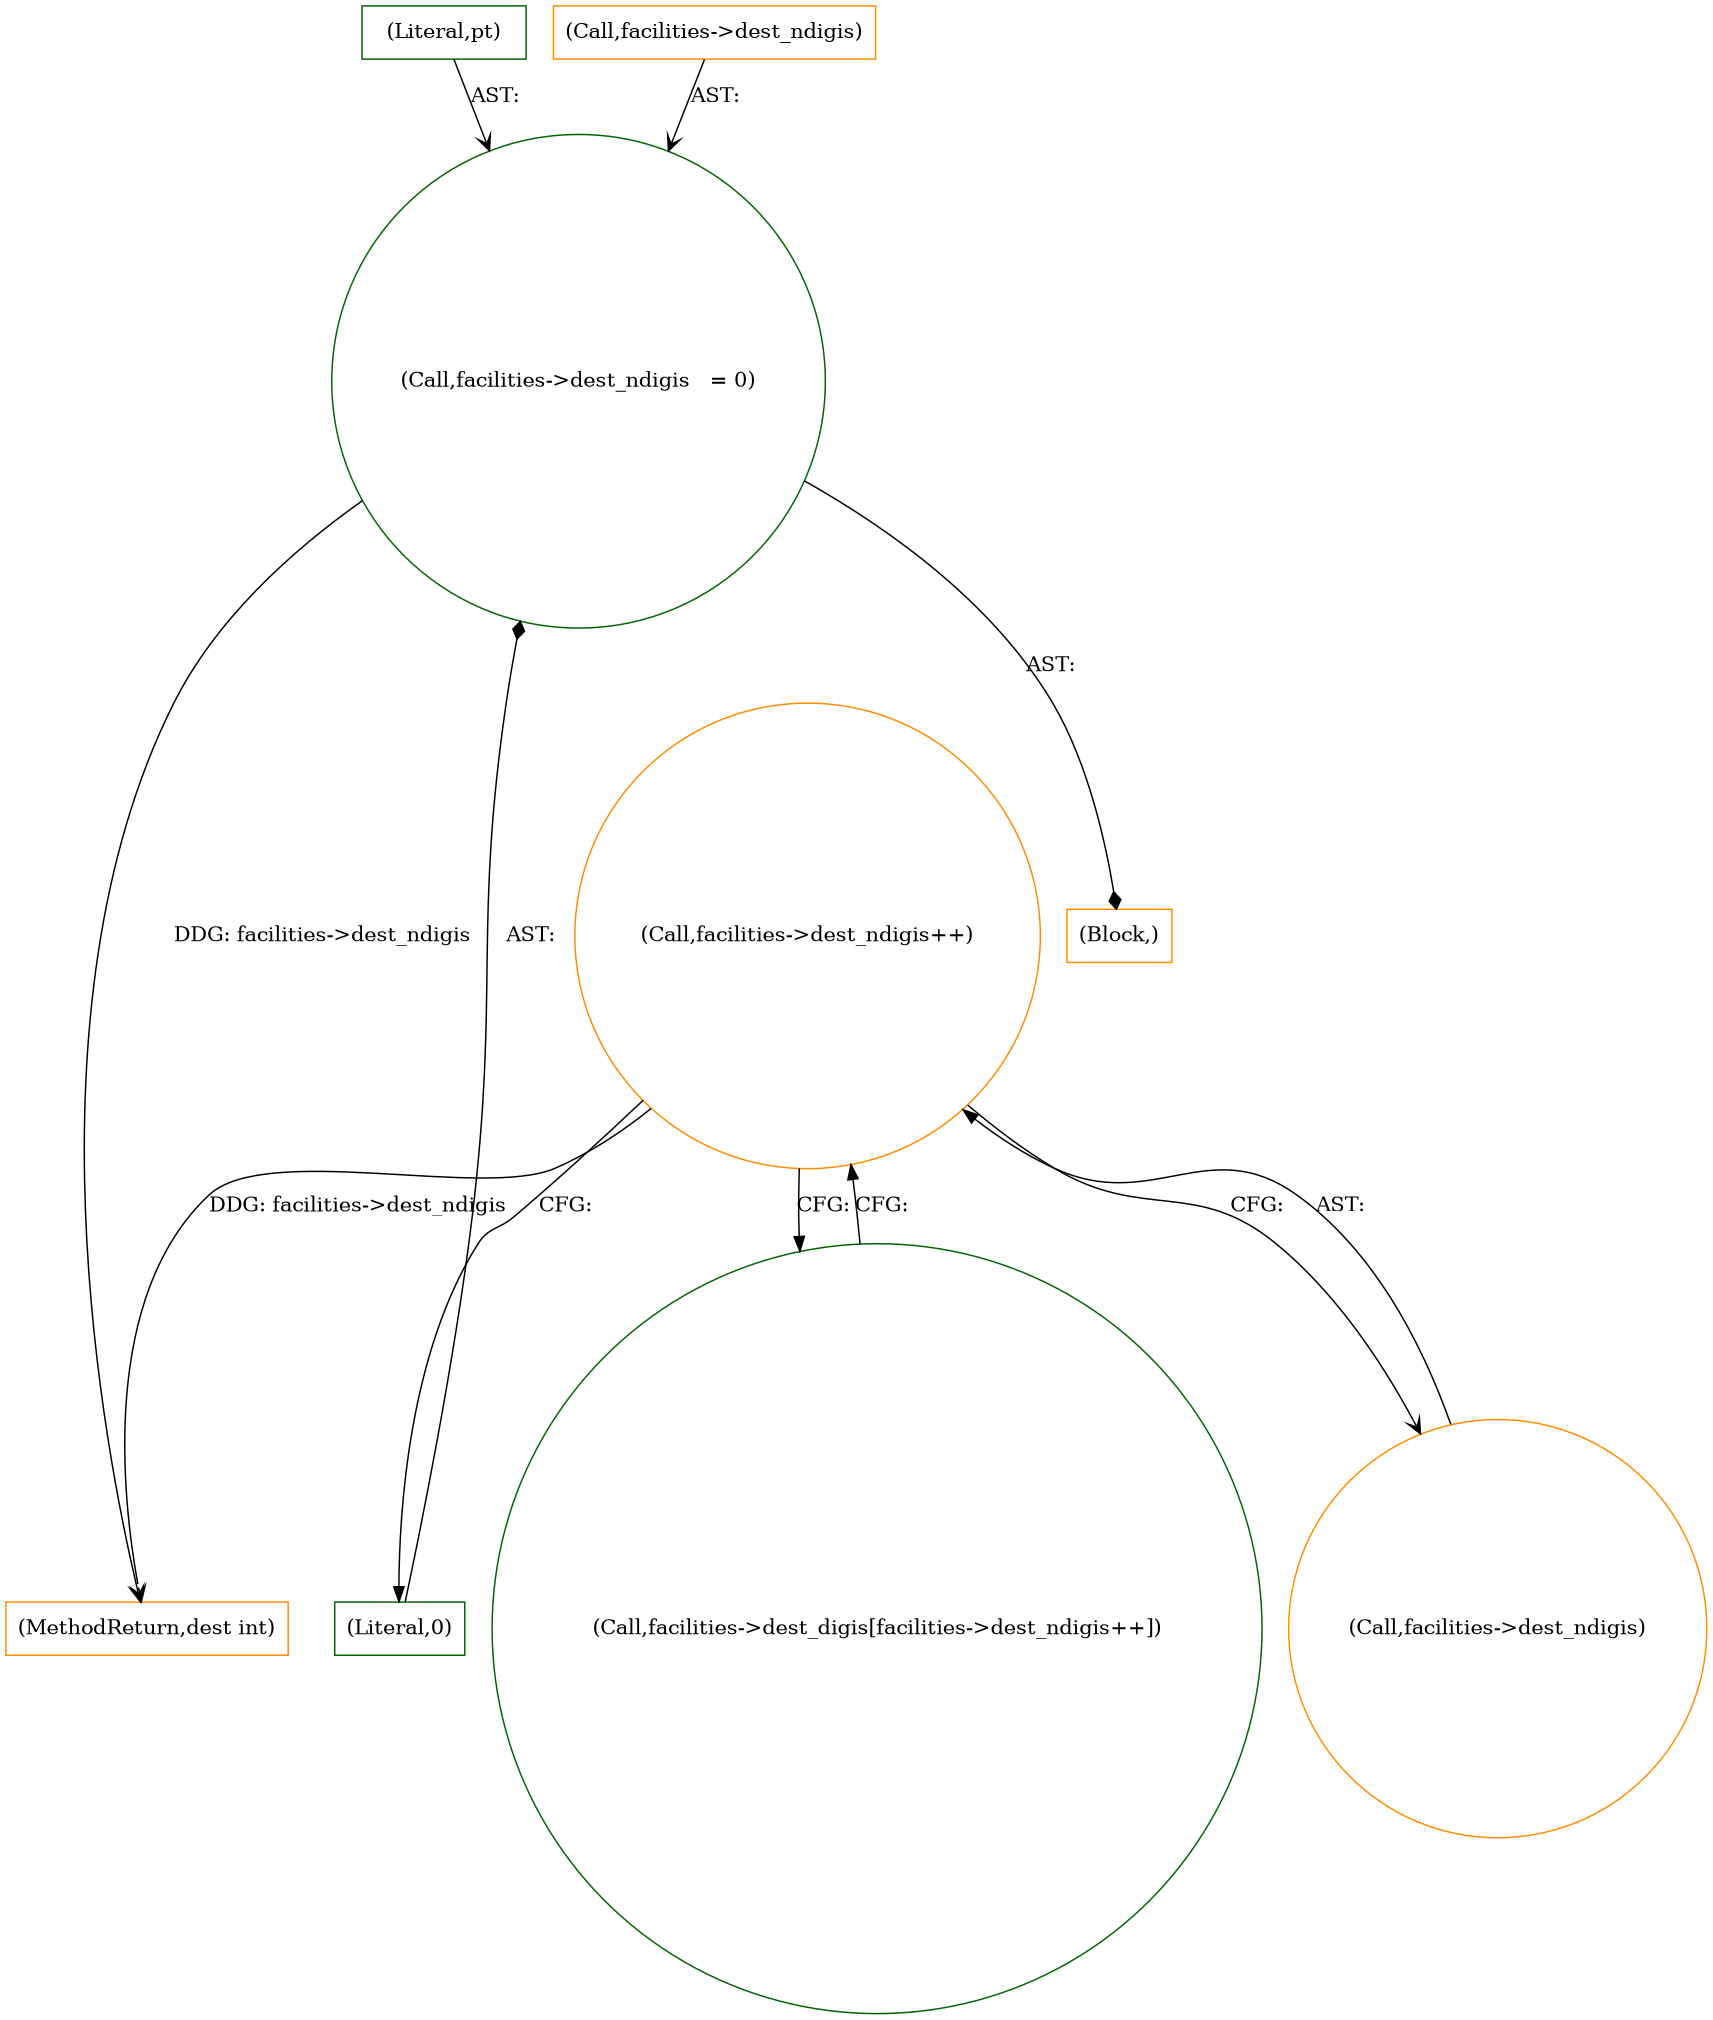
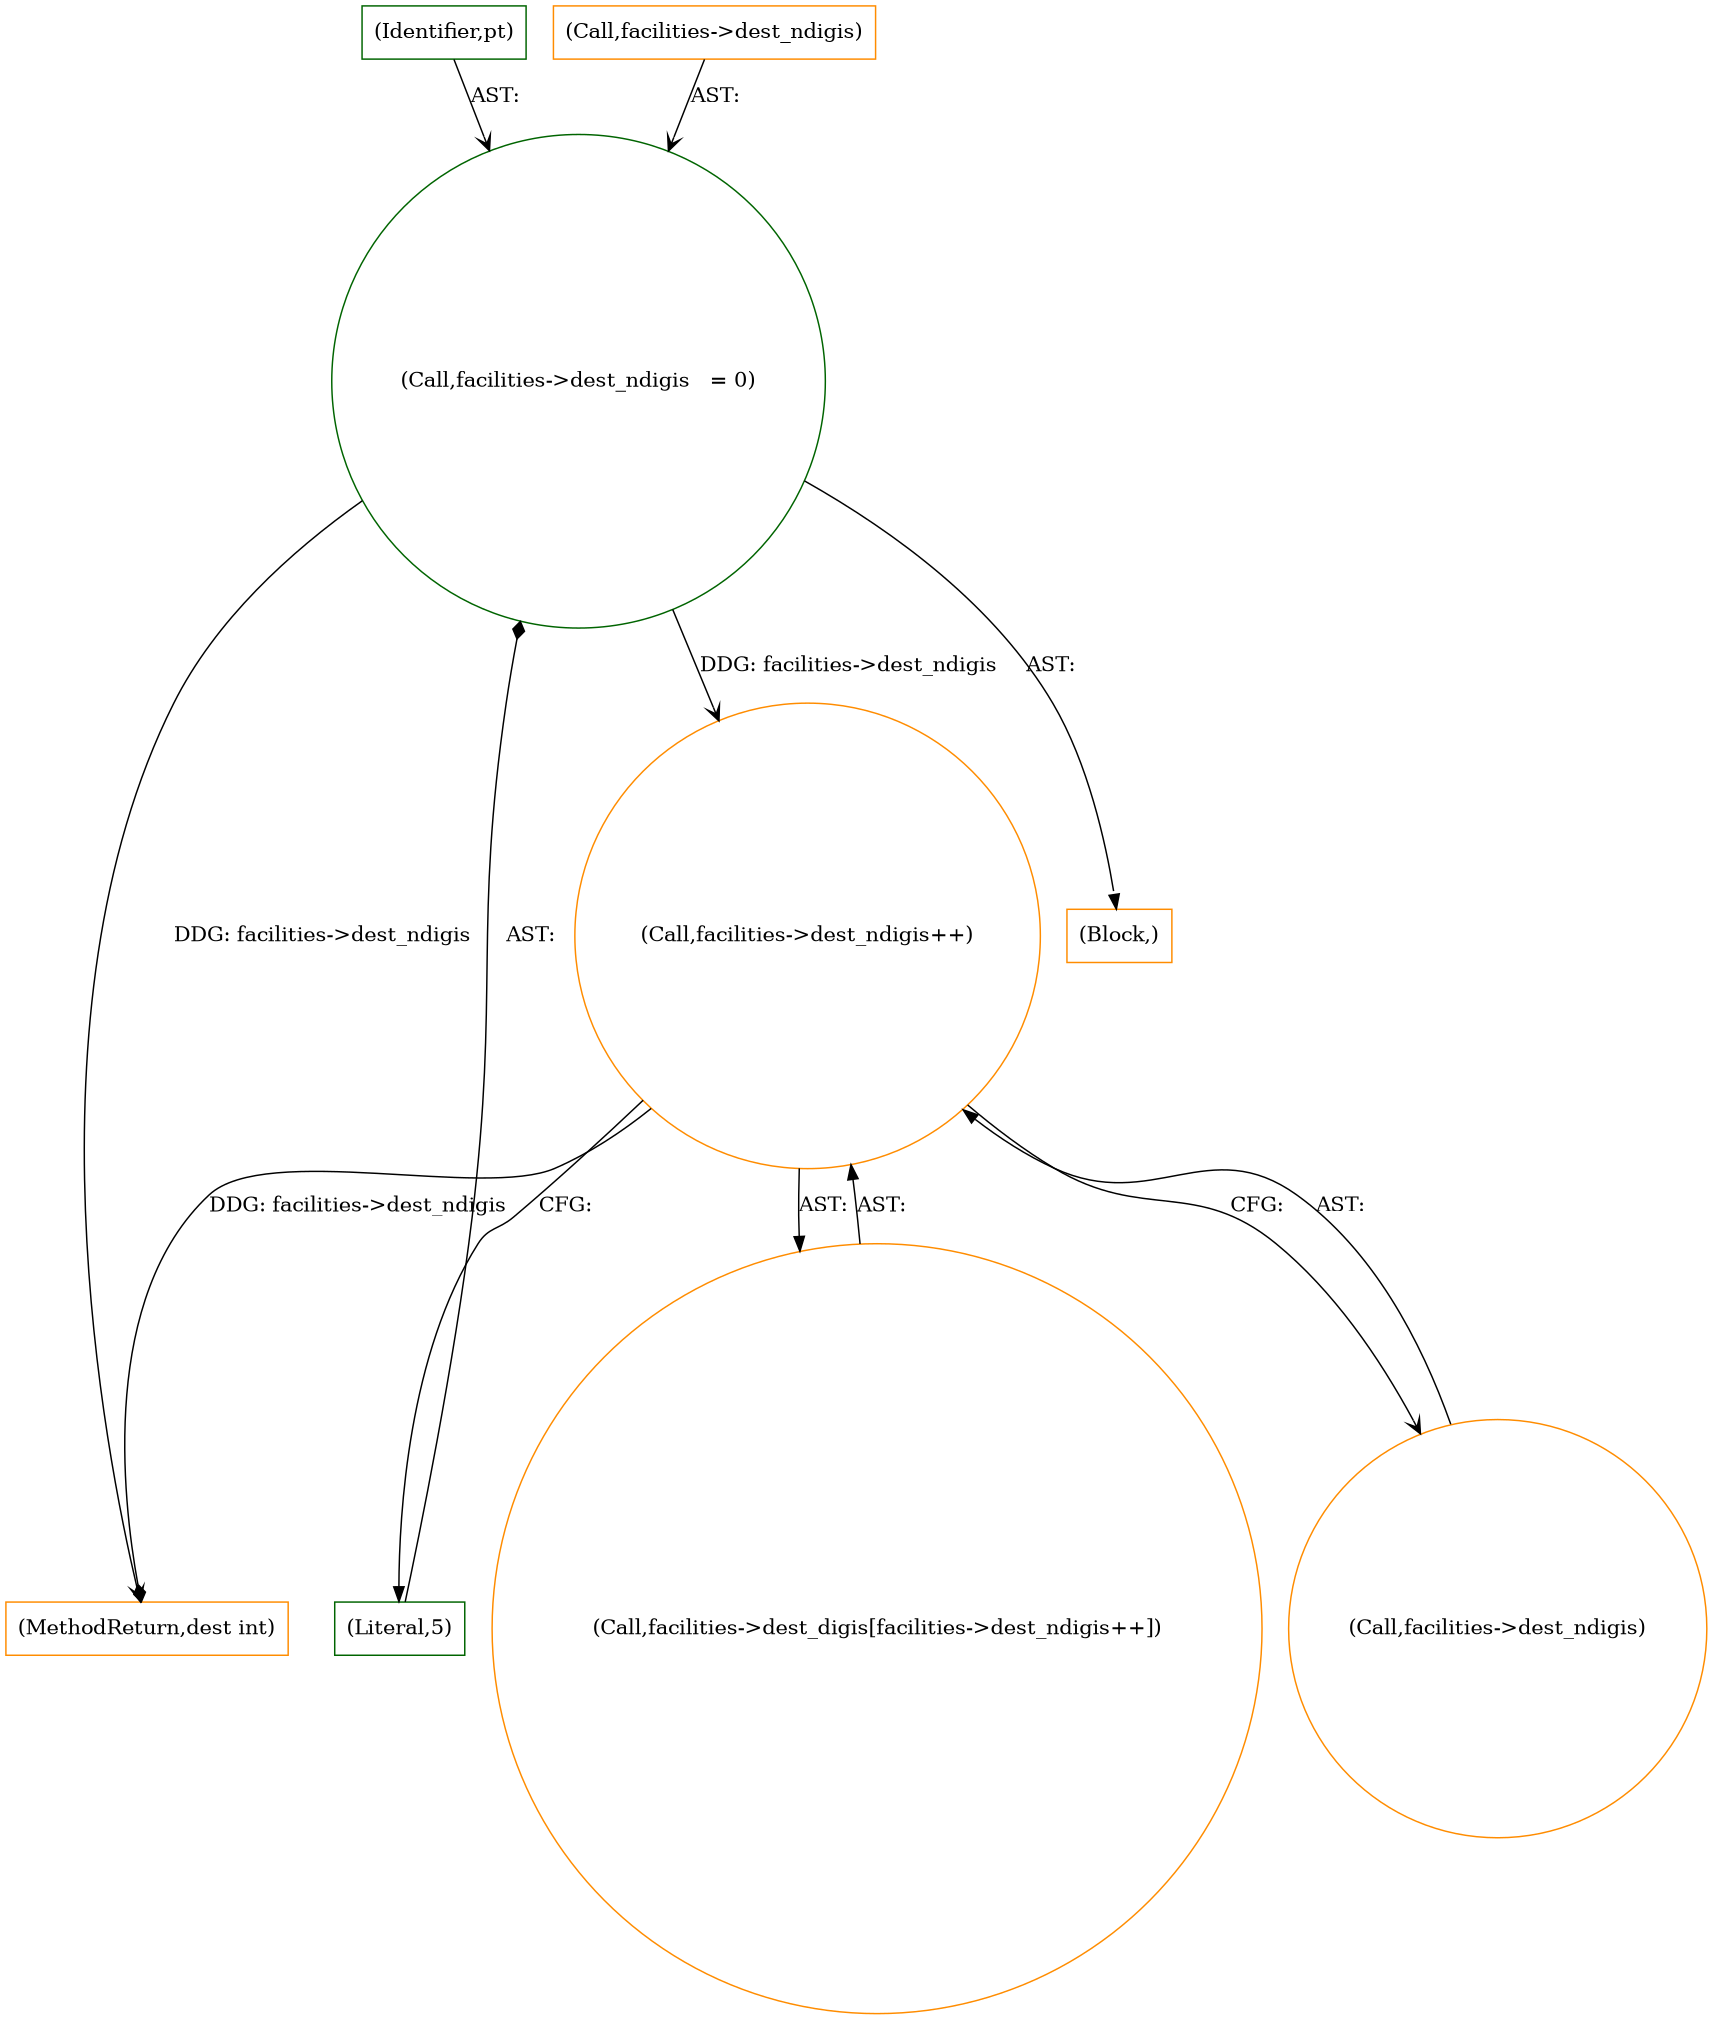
node "(Literal,pt)": label "(Literal,pt)" -> "(Identifier,pt)"
edge "(Call,facilities->dest_ndigis   = 0)" -> "(Block,)": arrowhead diamond -> normal
edge "(Call,facilities->dest_ndigis   = 0)" -> "(Call,facilities->dest_ndigis++)": added, label "DDG: facilities->dest_ndigis"
edge "(Call,facilities->dest_ndigis++)" -> "(MethodReturn,dest int)": arrowhead vee -> diamond
edge "(Call,facilities->dest_ndigis++)" -> "(Call,facilities->dest_digis[facilities->dest_ndigis++])": label "CFG: " -> "AST: "
edge "(Call,facilities->dest_digis[facilities->dest_ndigis++])" -> "(Call,facilities->dest_ndigis++)": label "CFG: " -> "AST: "
node "(Literal,0)": label "(Literal,0)" -> "(Literal,5)"
node "(Call,facilities->dest_digis[facilities->dest_ndigis++])": color darkgreen -> darkorange
